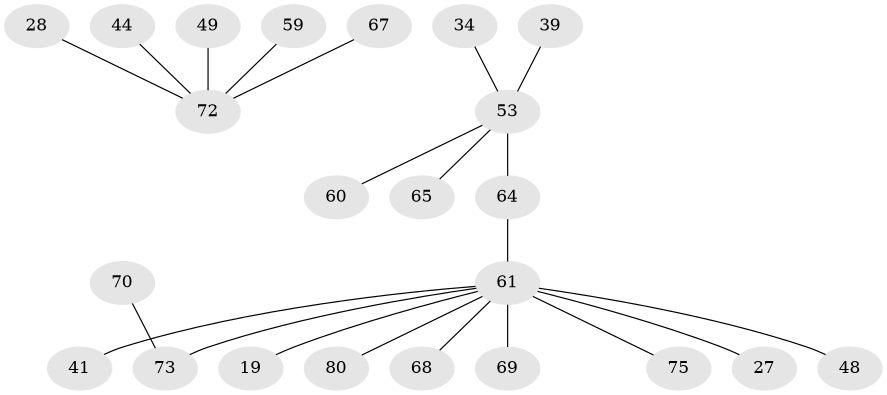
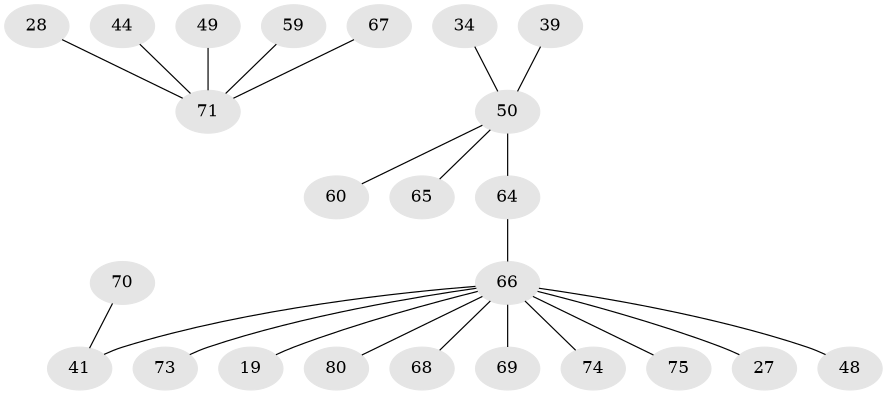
node "72": label "72" -> "71"
node "53": label "53" -> "50"
node "61": label "61" -> "66"
edge "70" -- "73": now "70" -- "41"
node "74": added
